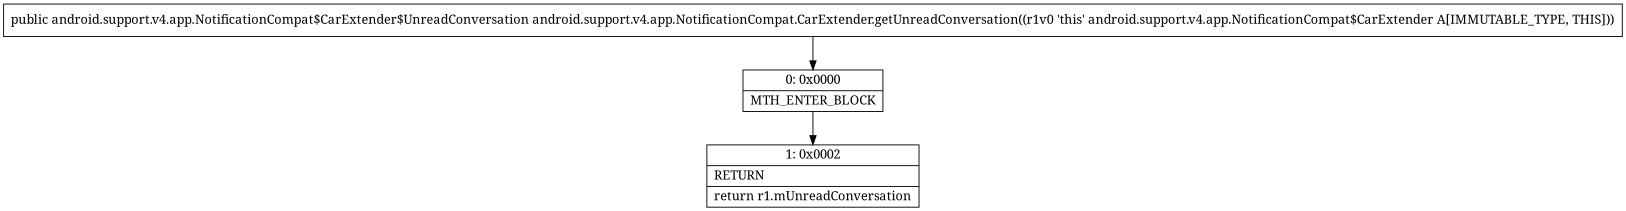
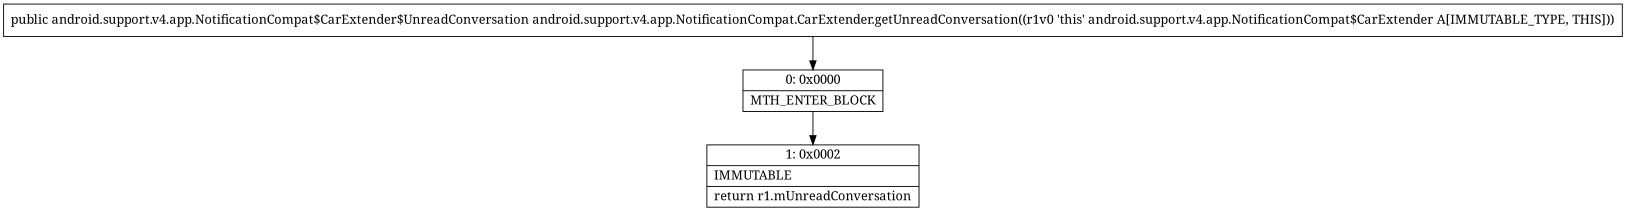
node "1: 0x0002": text "RETURN" -> "IMMUTABLE"
